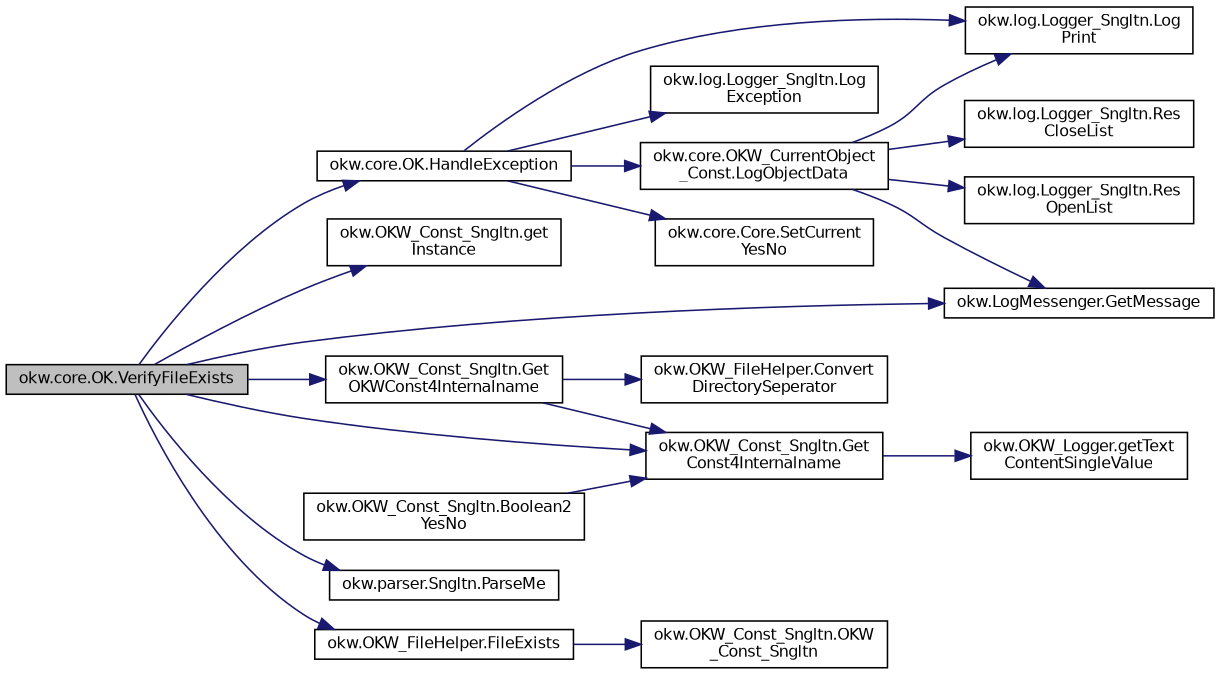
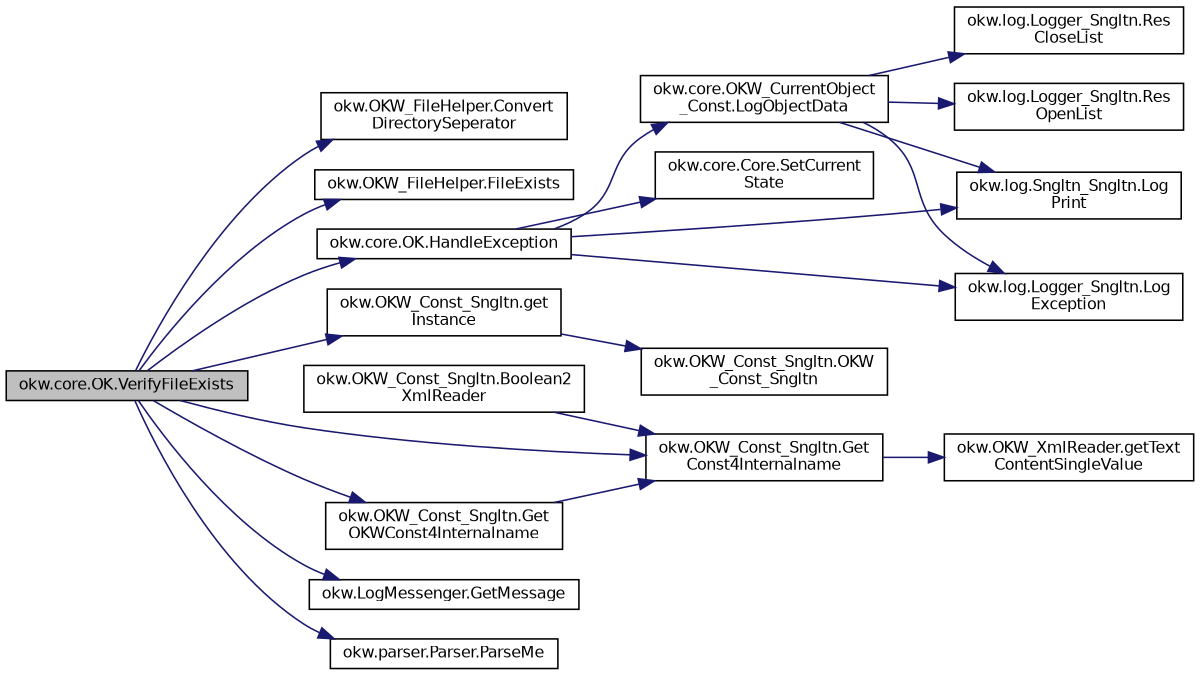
node "okw.log.Logger_Sngltn.Log Print": label "okw.log.Logger_Sngltn.Log Print" -> "okw.log.Sngltn_Sngltn.Log Print"
edge "okw.core.OKW_CurrentObject _Const.LogObjectData" -> "okw.LogMessenger.GetMessage": now "okw.core.OKW_CurrentObject _Const.LogObjectData" -> "okw.log.Logger_Sngltn.Log Exception"
node "okw.core.Core.SetCurrent YesNo": label "okw.core.Core.SetCurrent YesNo" -> "okw.core.Core.SetCurrent State"
edge "okw.OKW_Const_Sngltn.Get OKWConst4Internalname" -> "okw.OKW_FileHelper.Convert DirectorySeperator": now "okw.core.OK.VerifyFileExists" -> "okw.OKW_FileHelper.Convert DirectorySeperator"
node "okw.OKW_Logger.getText ContentSingleValue": label "okw.OKW_Logger.getText ContentSingleValue" -> "okw.OKW_XmlReader.getText ContentSingleValue"
node "okw.OKW_Const_Sngltn.Boolean2 YesNo": label "okw.OKW_Const_Sngltn.Boolean2 YesNo" -> "okw.OKW_Const_Sngltn.Boolean2 XmlReader"
node "okw.parser.Sngltn.ParseMe": label "okw.parser.Sngltn.ParseMe" -> "okw.parser.Parser.ParseMe"
edge "okw.OKW_FileHelper.FileExists" -> "okw.OKW_Const_Sngltn.OKW _Const_Sngltn": now "okw.OKW_Const_Sngltn.get Instance" -> "okw.OKW_Const_Sngltn.OKW _Const_Sngltn"
